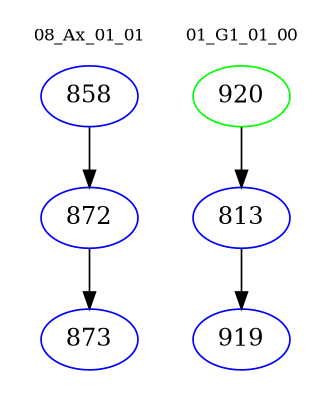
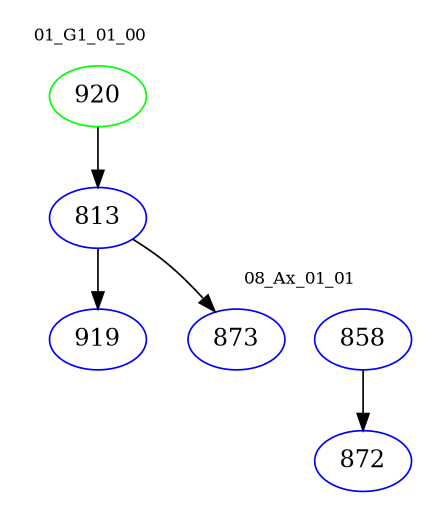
edge "872" -> "873": now "813" -> "873"
